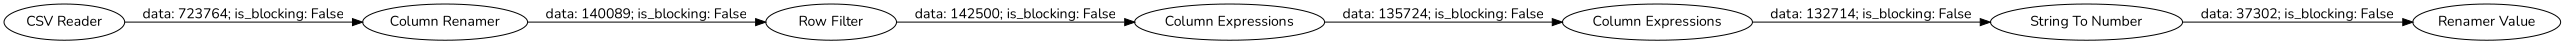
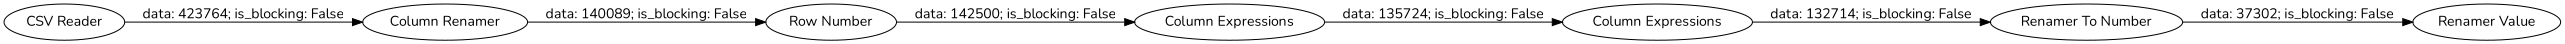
edge "CSV Reader" -> "Column Renamer": label "data: 723764; is_blocking: False" -> "data: 423764; is_blocking: False"
node "Row Filter": label "Row Filter" -> "Row Number"
node "String To Number": label "String To Number" -> "Renamer To Number"
